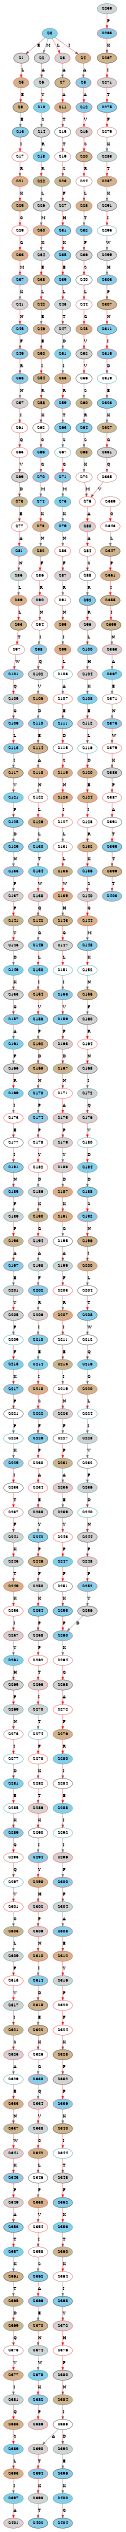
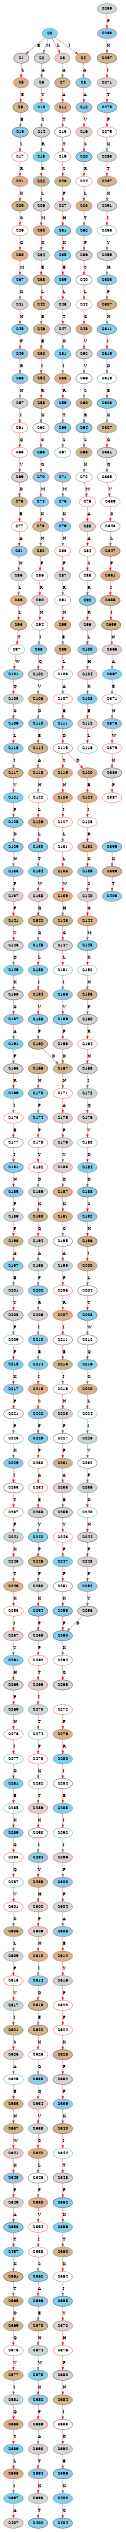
node "S20": fillcolor tan -> skyblue
node "S27": color black -> brown
edge "S26" -> "S30": color gray40 -> red
edge "S295" -> "S299": label "W" -> "Y"
edge "S307" -> "S311": color red -> gray40
edge "S67" -> "S71": removed, label "G"
edge "S335" -> "S76": now "S335" -> "S339"
node "S343": color red -> black
edge "S95" -> "S99": label "I" -> "E"
edge "S116" -> "S120": now "S115" -> "S120"
node "S391": removed
edge "S126" -> "S130": color gray40 -> red
edge "S395" -> "S399": label "T" -> "K"
node "S142": label "S142" -> "S842"
edge "S162" -> "S166": now "S162" -> "S167"
node "S260": color brown -> black
edge "S268" -> "S272": removed, label "A"
edge "S270" -> "S274": color gray40 -> red
node "S357": label "S357" -> "S457"
edge "S388" -> "S390": now "S386" -> "S390"
node "S401": label "S401" -> "S407"
